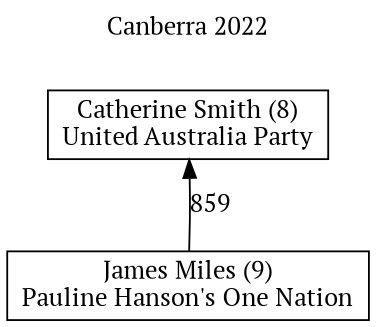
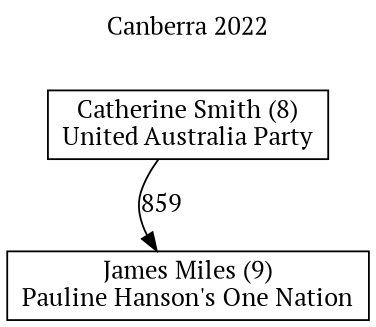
edge "James Miles (9) Pauline Hanson's One Nation" -> "Catherine Smith (8) United Australia Party": reversed
